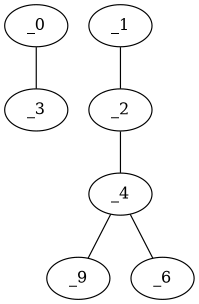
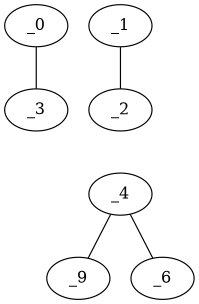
edge "_2" -- "_4": removed
